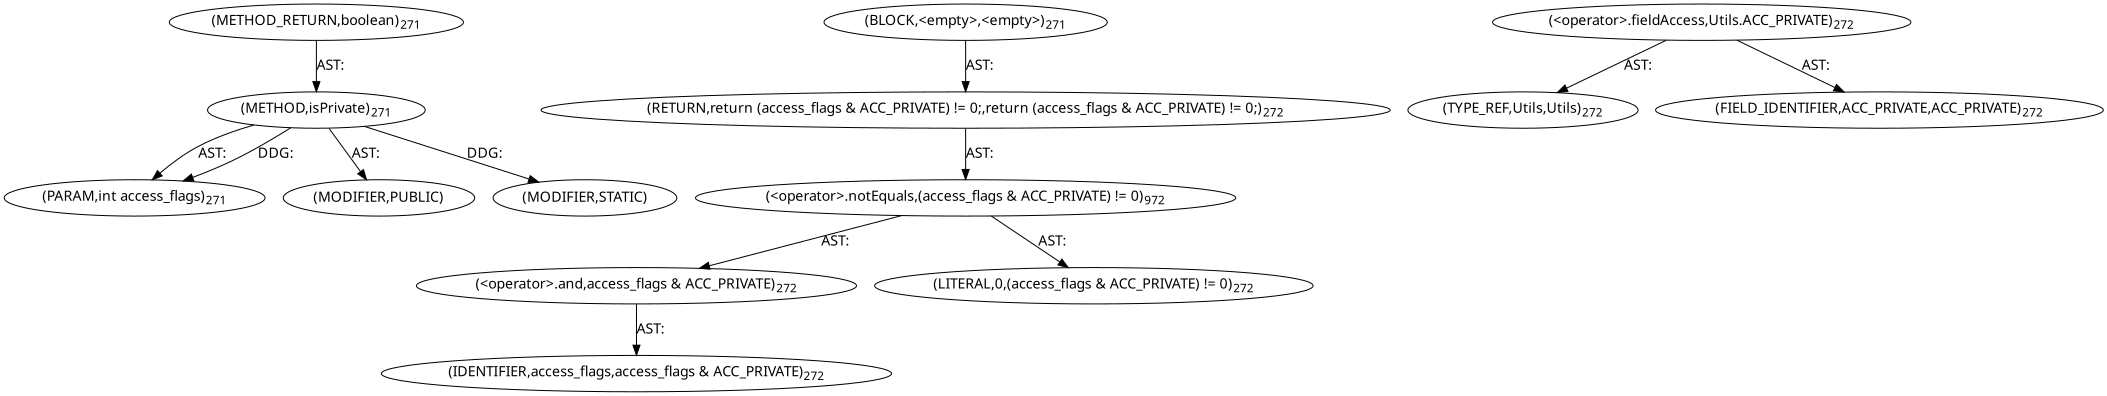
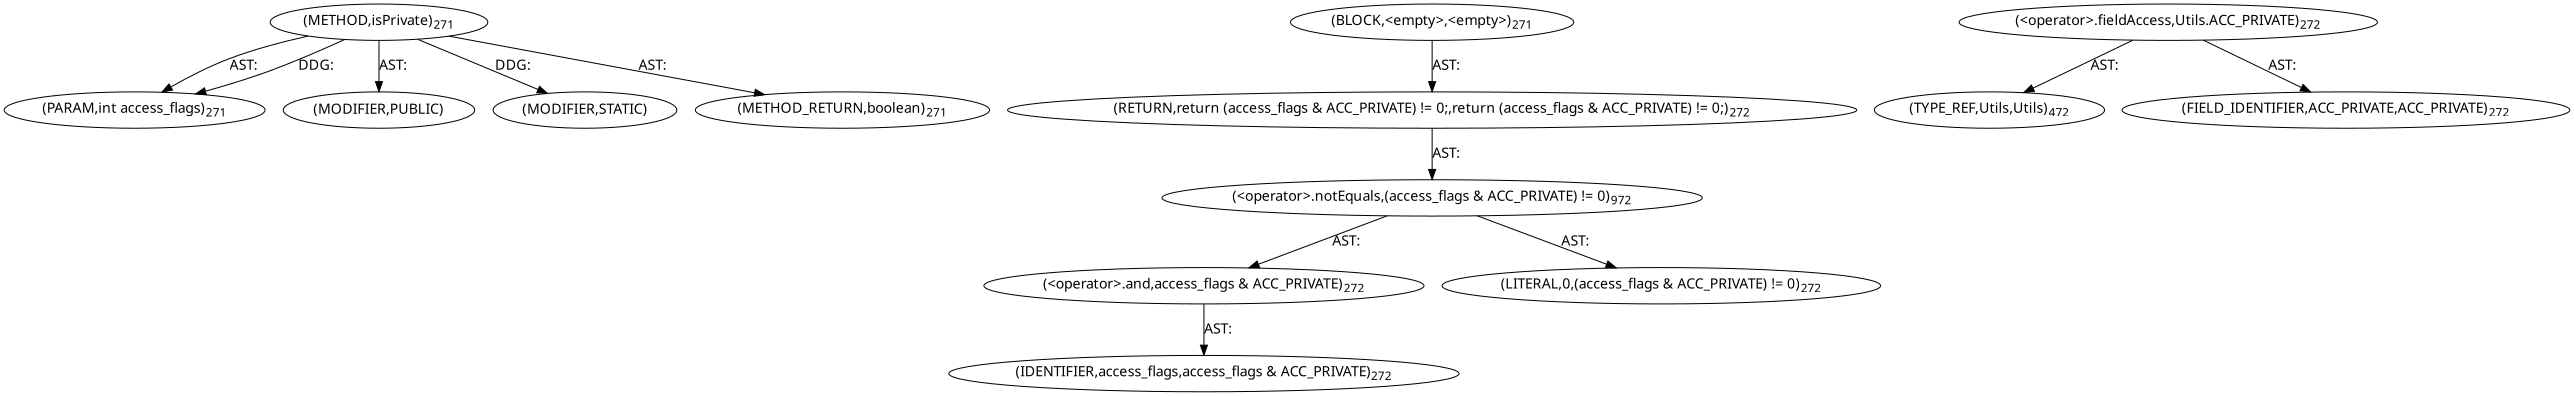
edge "(METHOD_RETURN,boolean)" -> "(METHOD,isPrivate)": reversed
node "(TYPE_REF,Utils,Utils)": text "272" -> "472"
